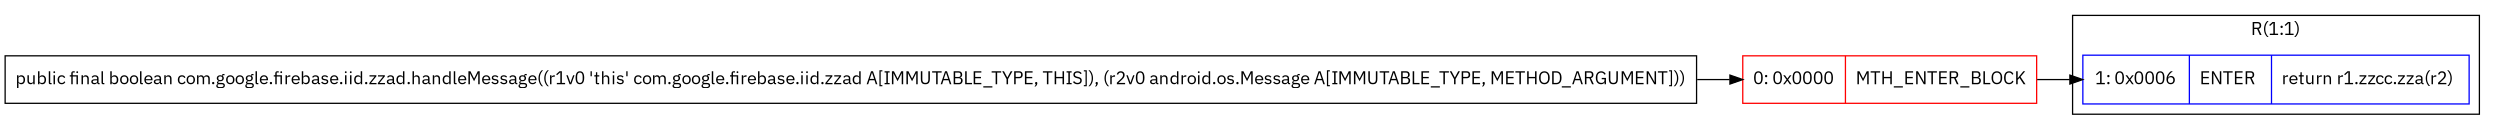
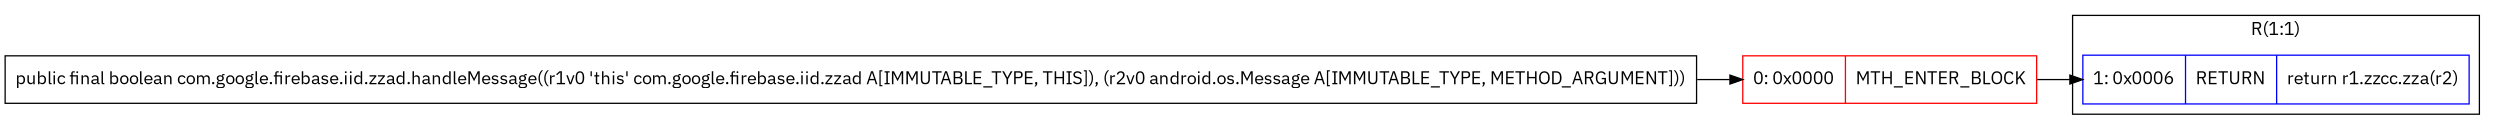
node "1: 0x0006": text "ENTER" -> "RETURN"
